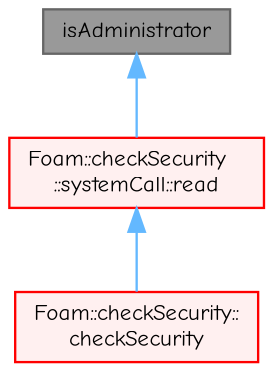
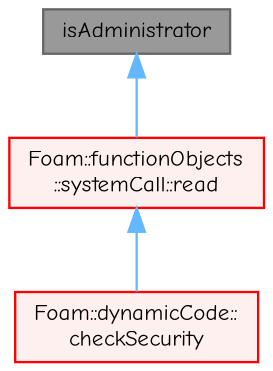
node "Foam::checkSecurity ::systemCall::read": label "Foam::checkSecurity ::systemCall::read" -> "Foam::functionObjects ::systemCall::read"
node "Foam::checkSecurity:: checkSecurity": label "Foam::checkSecurity:: checkSecurity" -> "Foam::dynamicCode:: checkSecurity"
